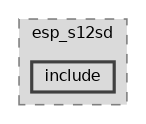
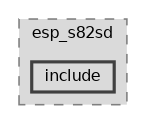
cluster "esp_s12sd": label "esp_s12sd" -> "esp_s82sd"
